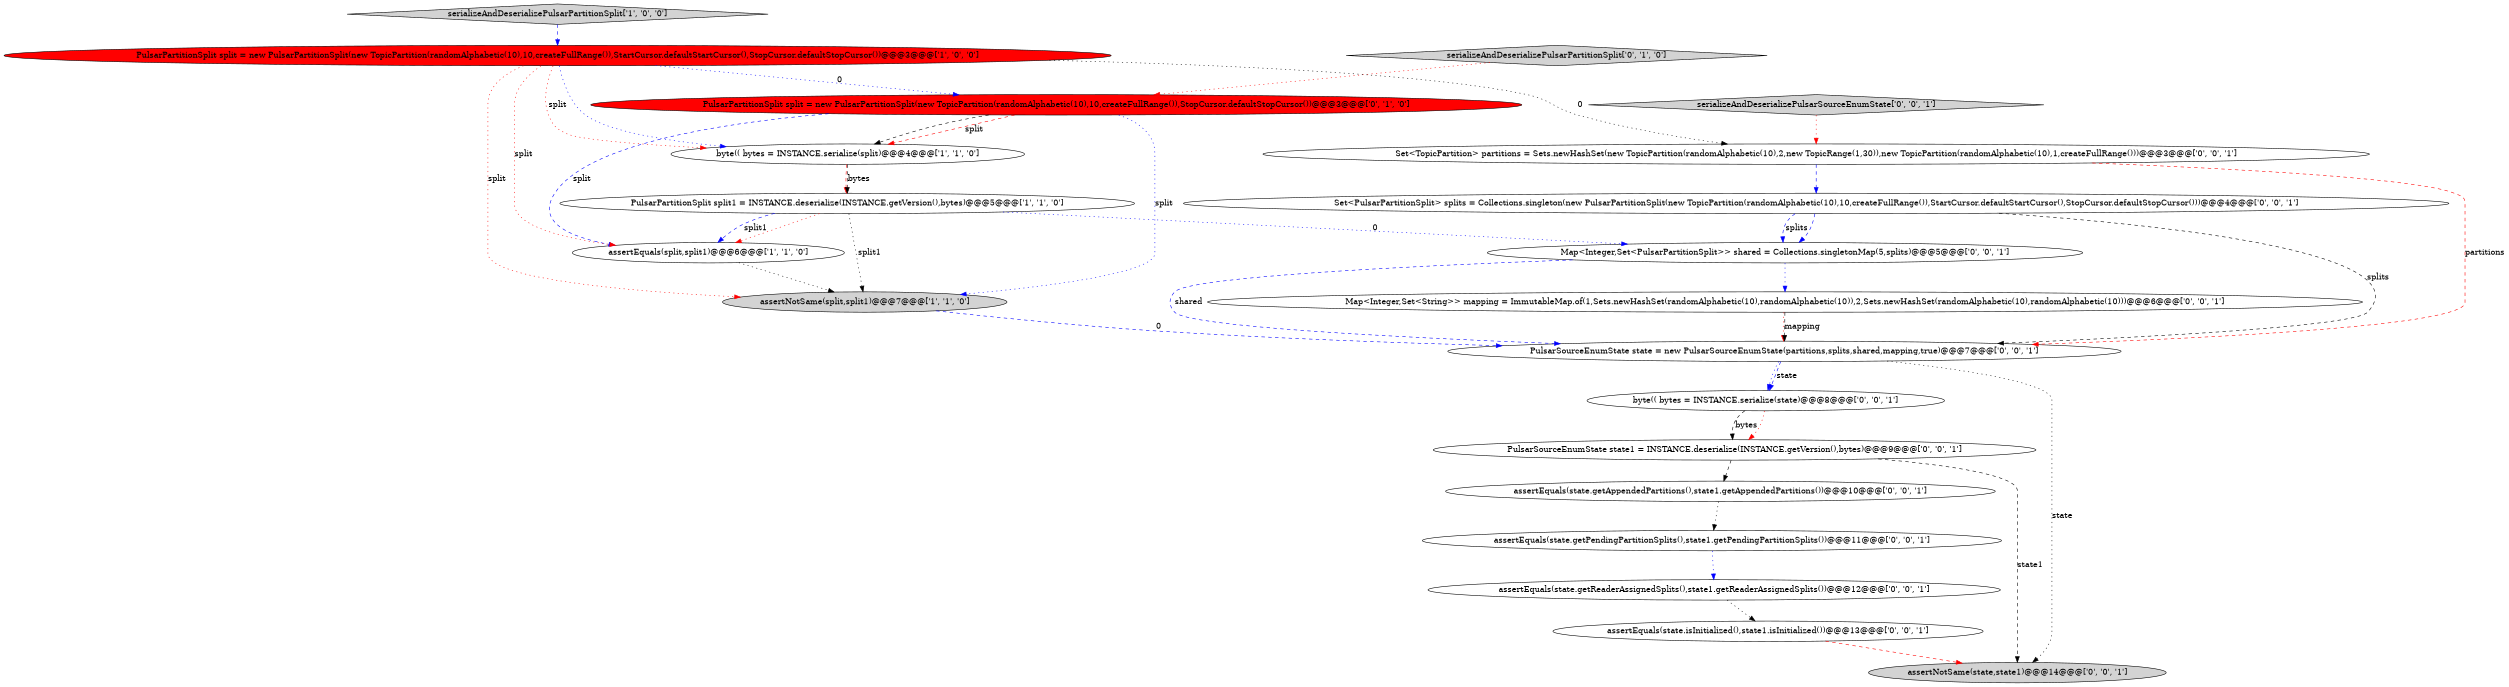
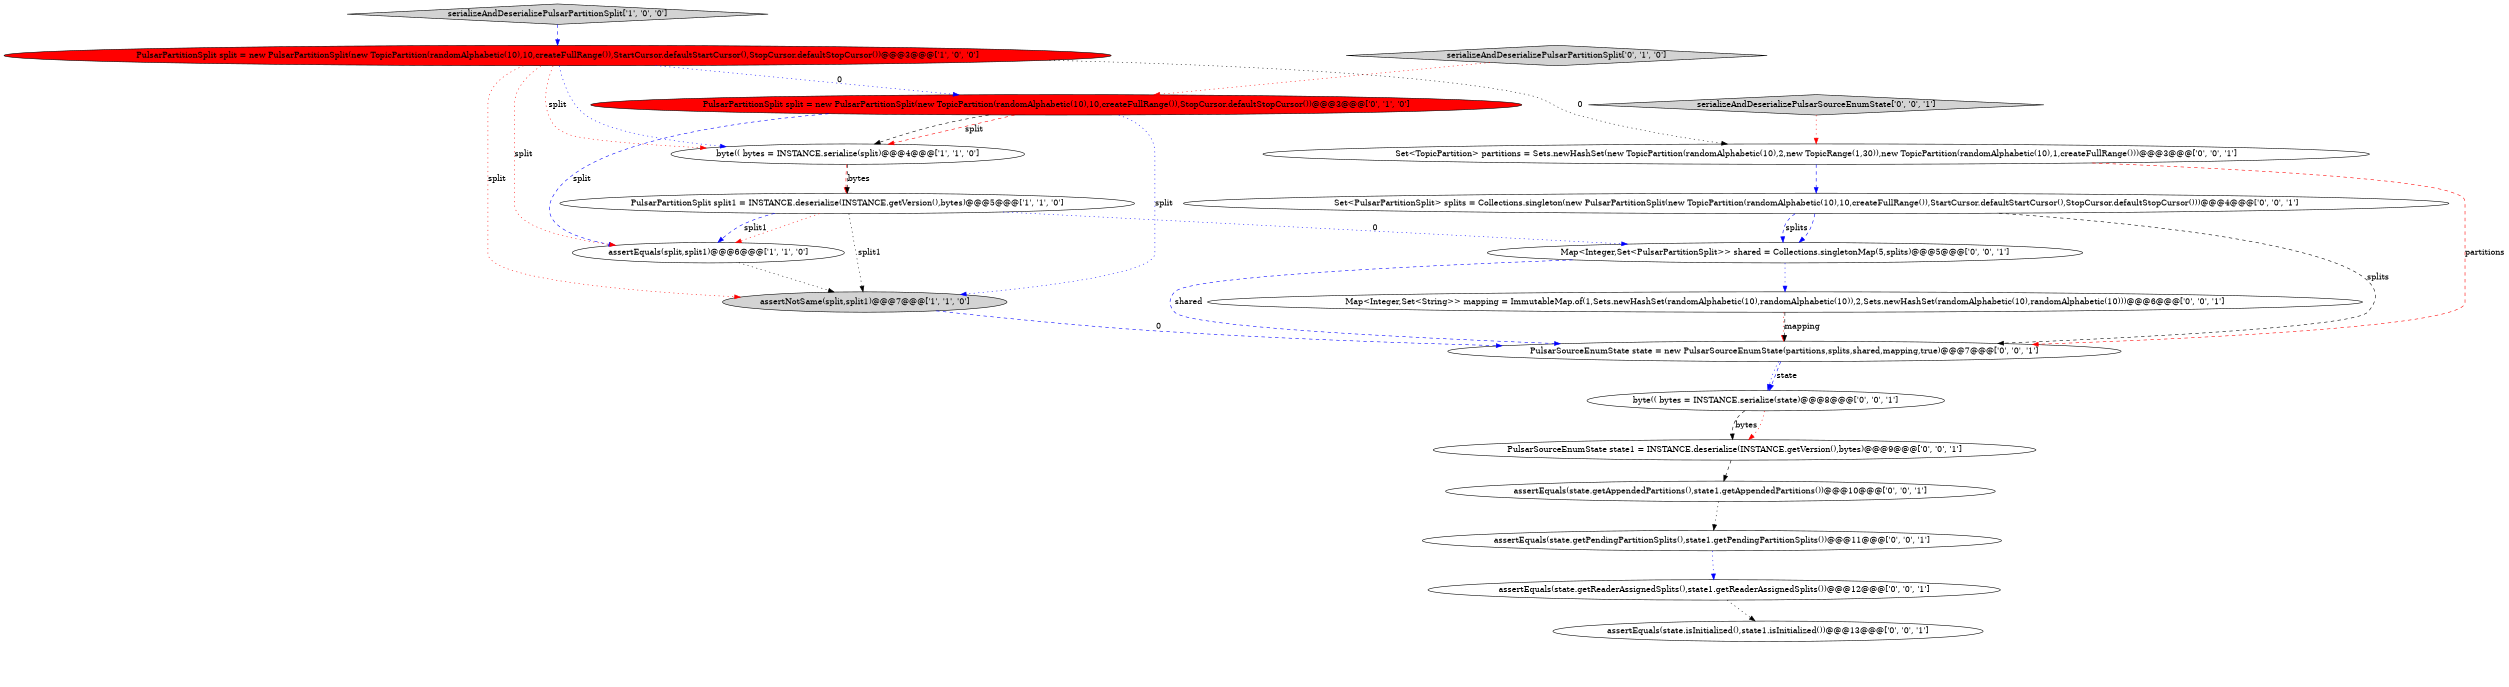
node "assertNotSame(state,state1)@@@14@@@['0', '0', '1']": removed
